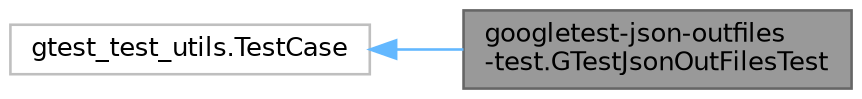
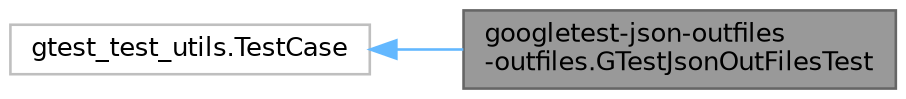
node "googletest-json-outfiles -test.GTestJsonOutFilesTest": label "googletest-json-outfiles -test.GTestJsonOutFilesTest" -> "googletest-json-outfiles -outfiles.GTestJsonOutFilesTest"
